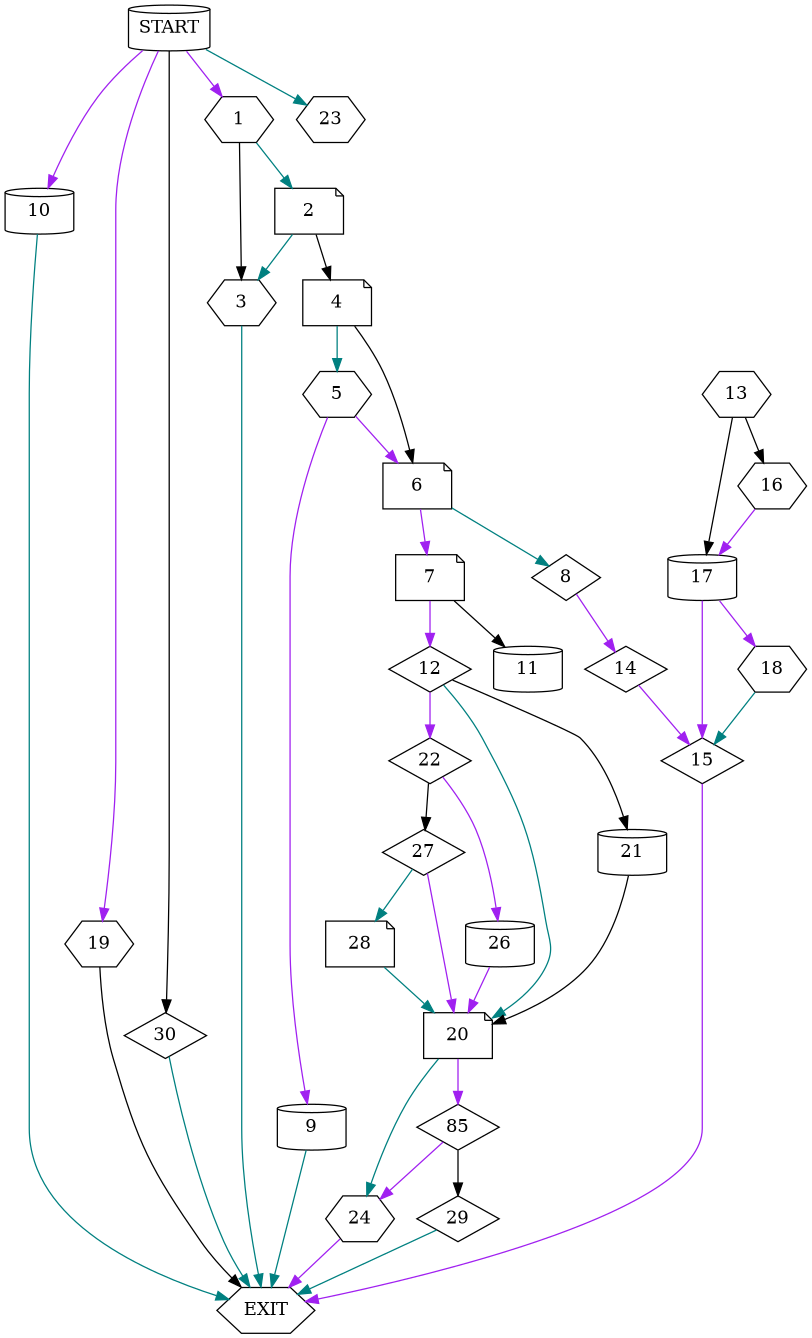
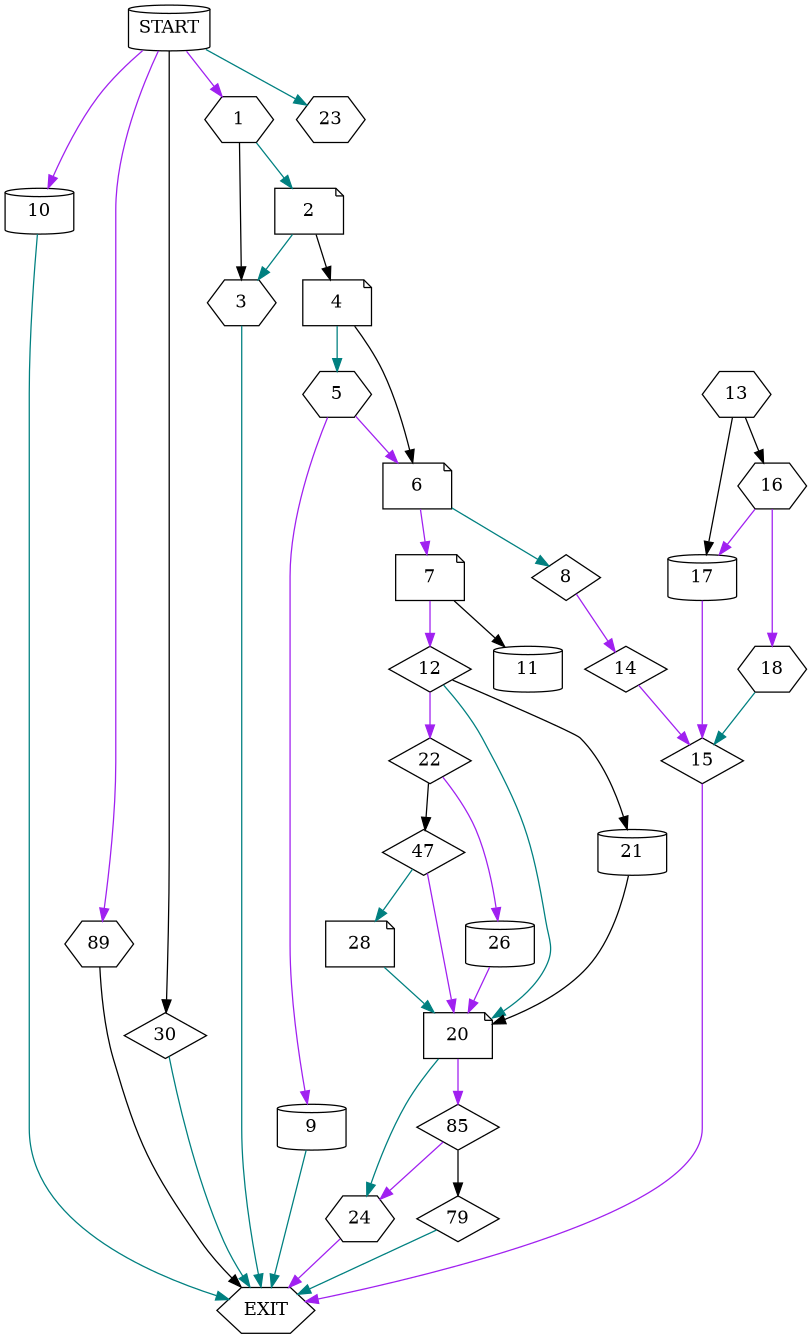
edge "17" -> "18": now "16" -> "18"
node "27": label "27" -> "47"
node "19": label "19" -> "89"
node "29": label "29" -> "79"
